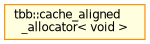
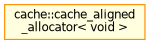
node "tbb::cache_aligned _allocator< void >": label "tbb::cache_aligned _allocator< void >" -> "cache::cache_aligned _allocator< void >"
